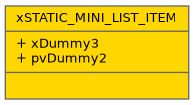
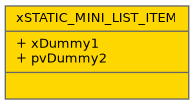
node "xSTATIC_MINI_LIST_ITEM": text "+ xDummy3" -> "+ xDummy1"
